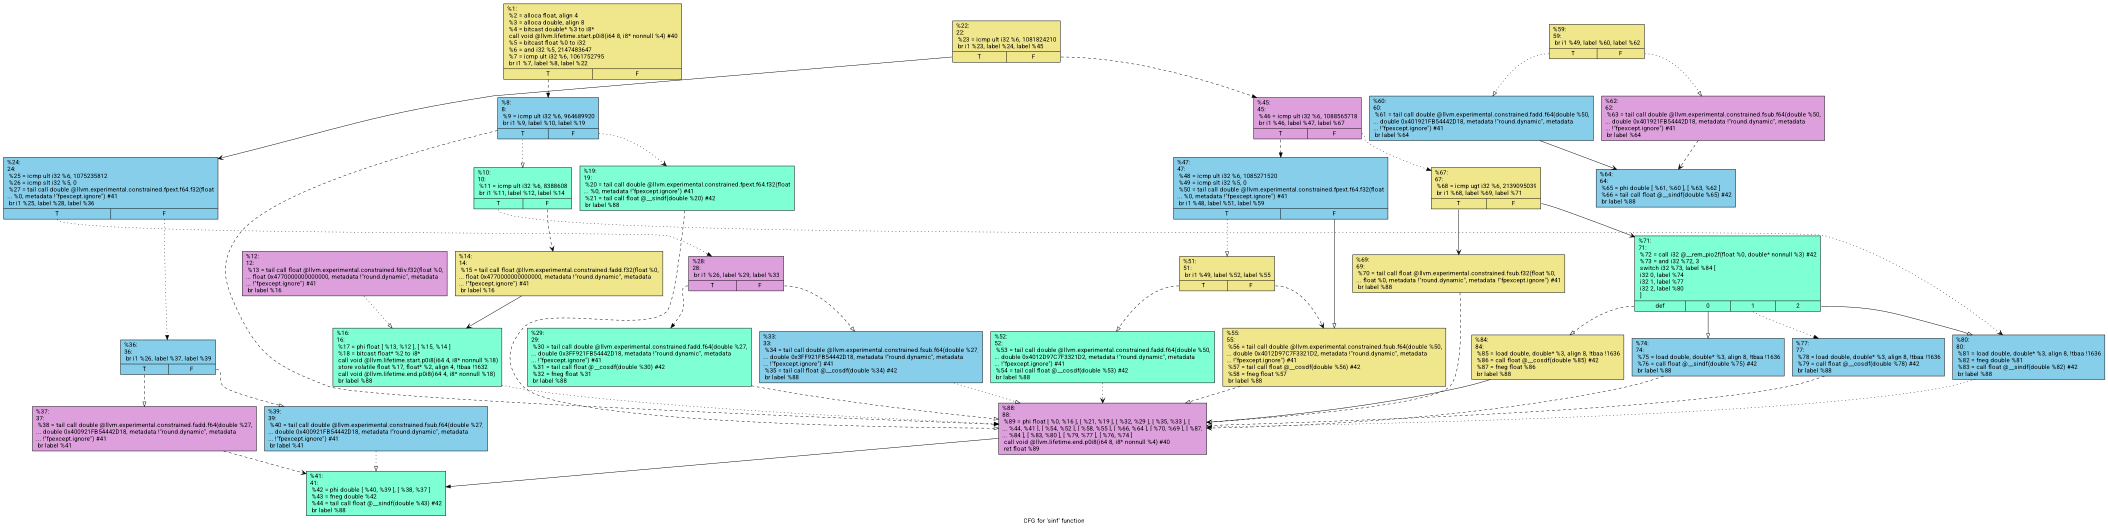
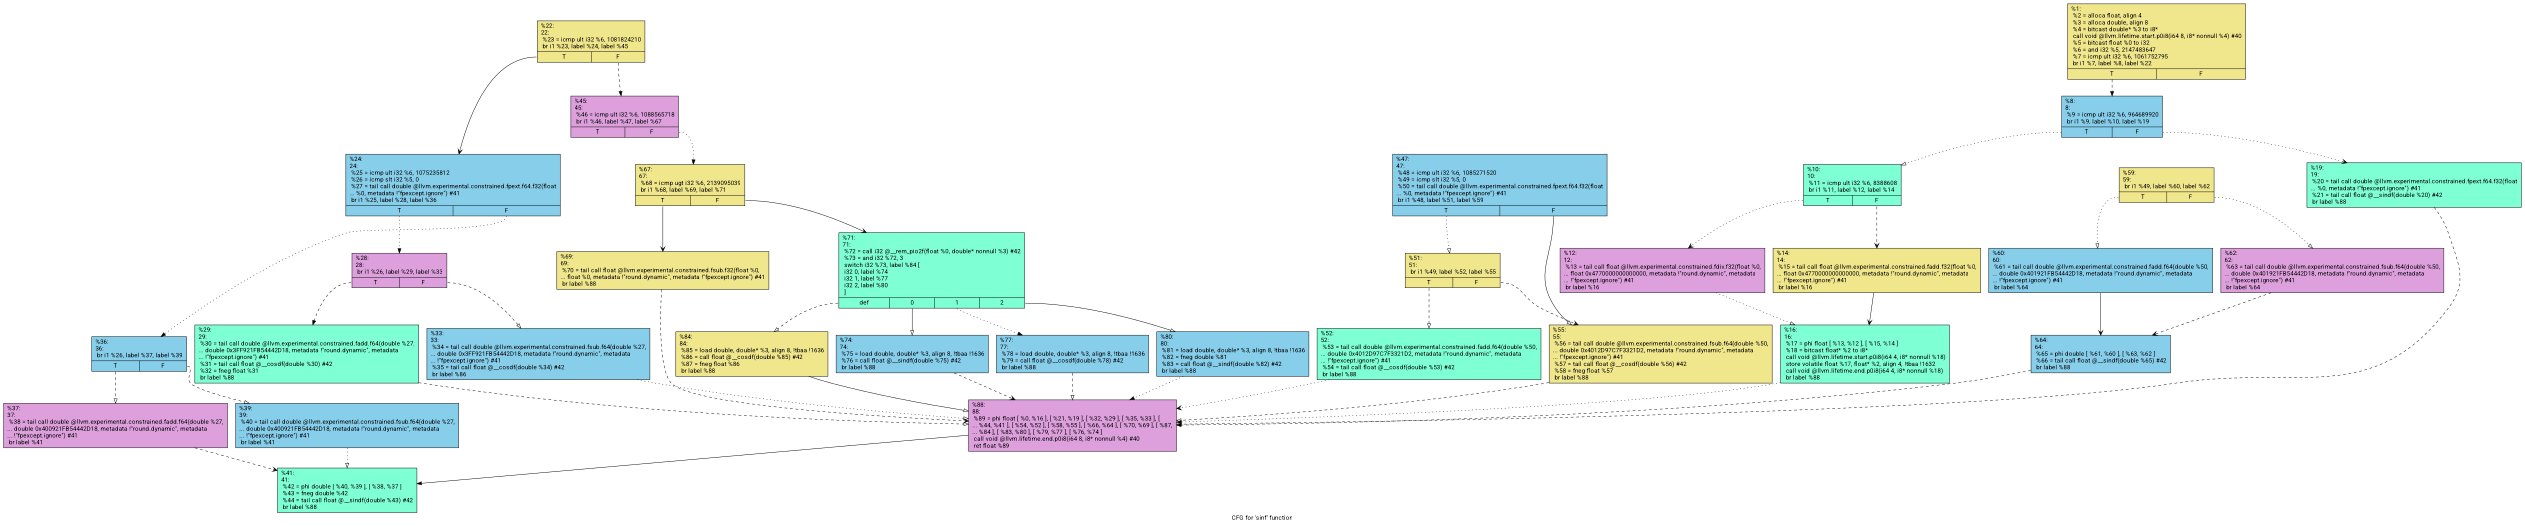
edge "%45:" -> "%47:": removed
edge "%10:" -> "%80:": now "%10:" -> "%12:"
node "%33:": text "br label %88" -> "br label %86"
edge "%8:" -> "%88:": now "%64:" -> "%88:"
